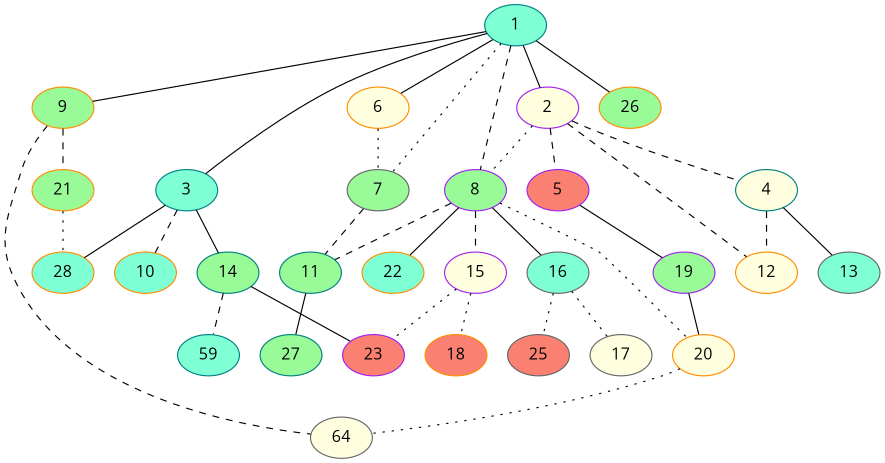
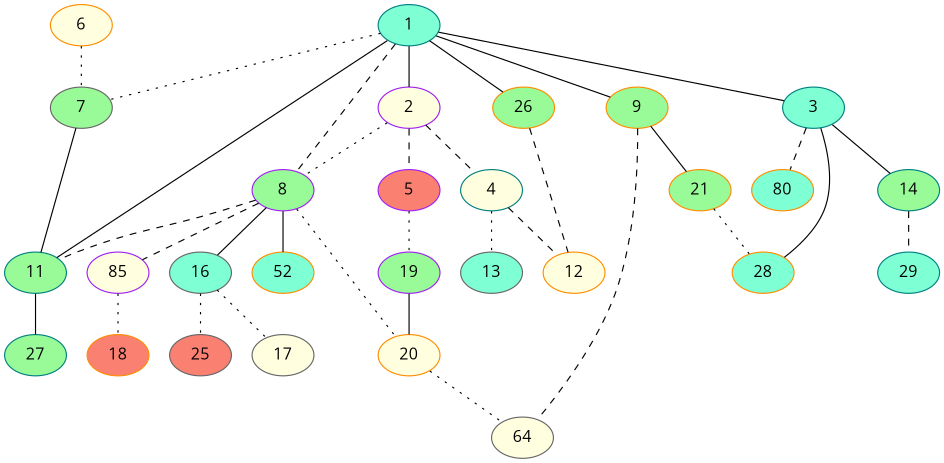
edge "1" -- "6": now "1" -- "11"
edge "9" -- "21": style dashed -> solid
edge "2" -- "12": now "26" -- "12"
edge "7" -- "11": style dashed -> solid
edge "4" -- "13": style solid -> dotted
edge "5" -- "19": style solid -> dotted
node "10": label "10" -> "80"
node "22": label "22" -> "52"
node "15": label "15" -> "85"
node "59": label "59" -> "29"
node "23": removed
